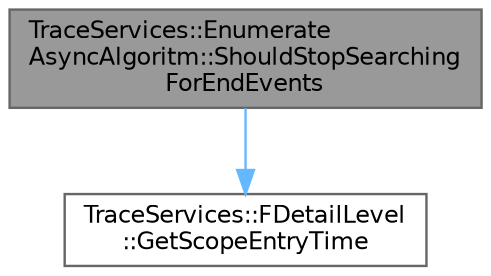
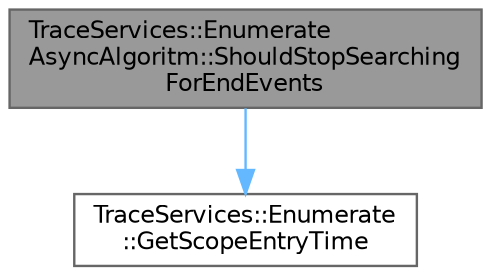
node "TraceServices::FDetailLevel ::GetScopeEntryTime": label "TraceServices::FDetailLevel ::GetScopeEntryTime" -> "TraceServices::Enumerate ::GetScopeEntryTime"
